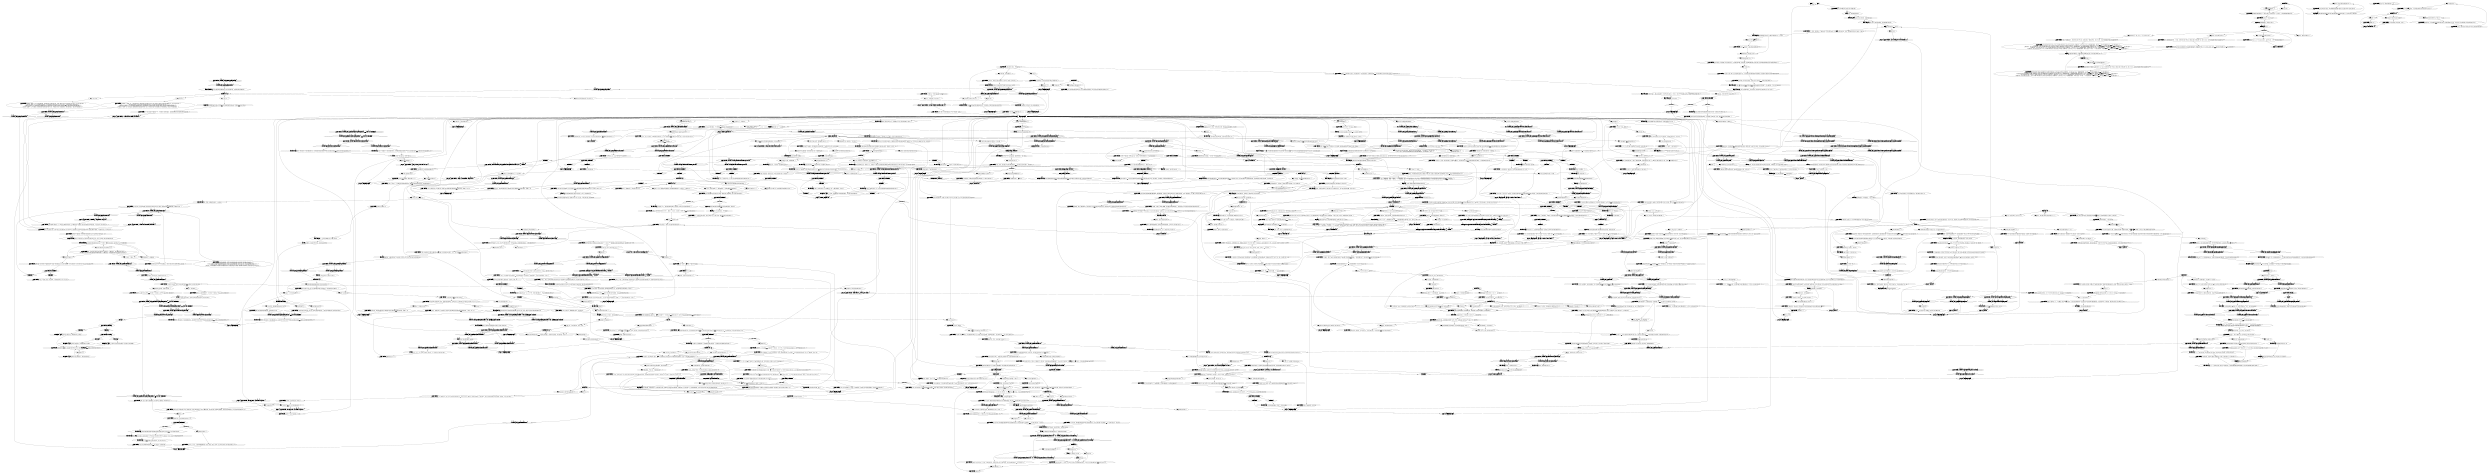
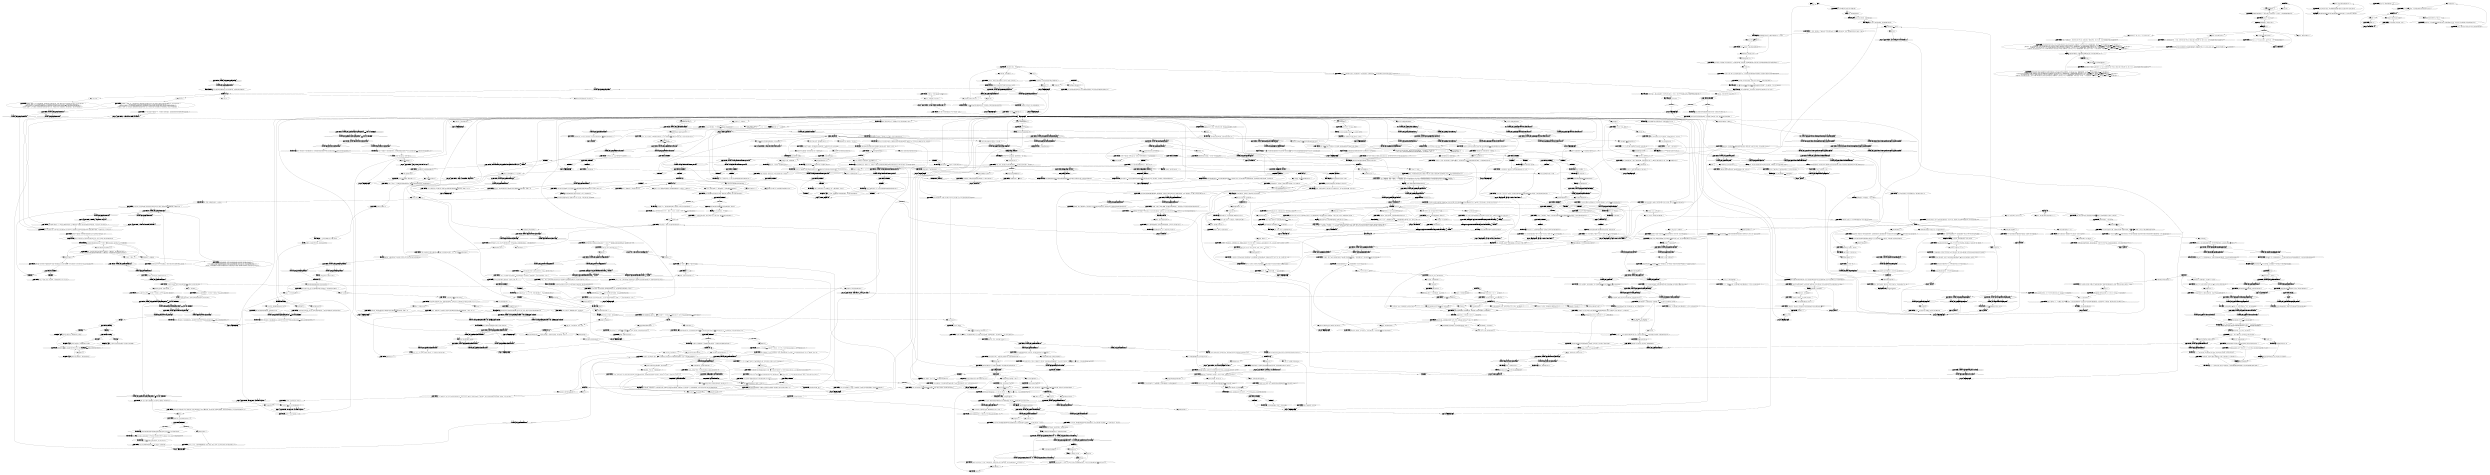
node "Suggestion: 你*感觉*到她不会喜欢这个答案——当它从你嘴里脱口而出的时候。更有甚者——这会伤害到她。": removed
